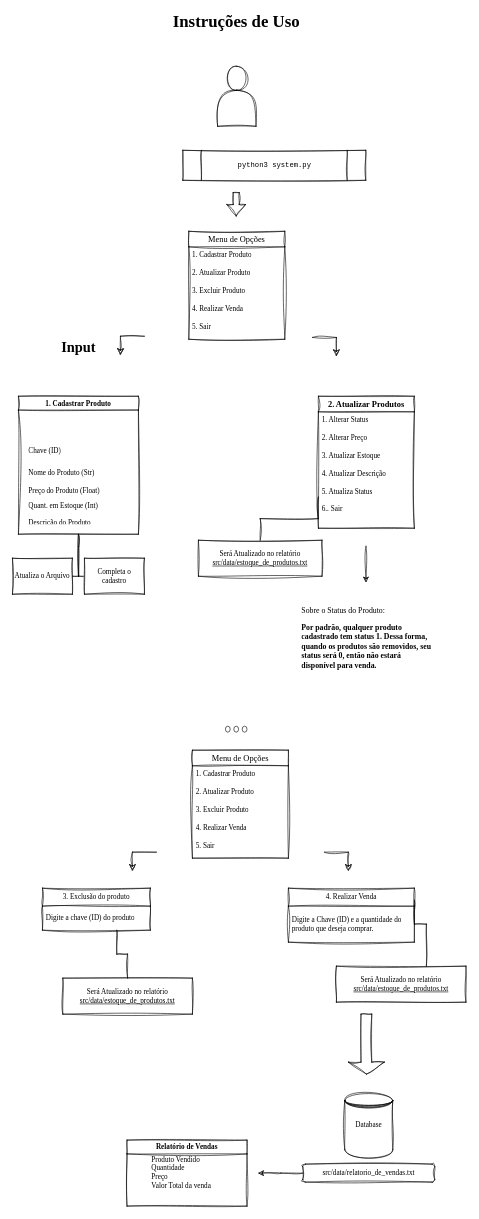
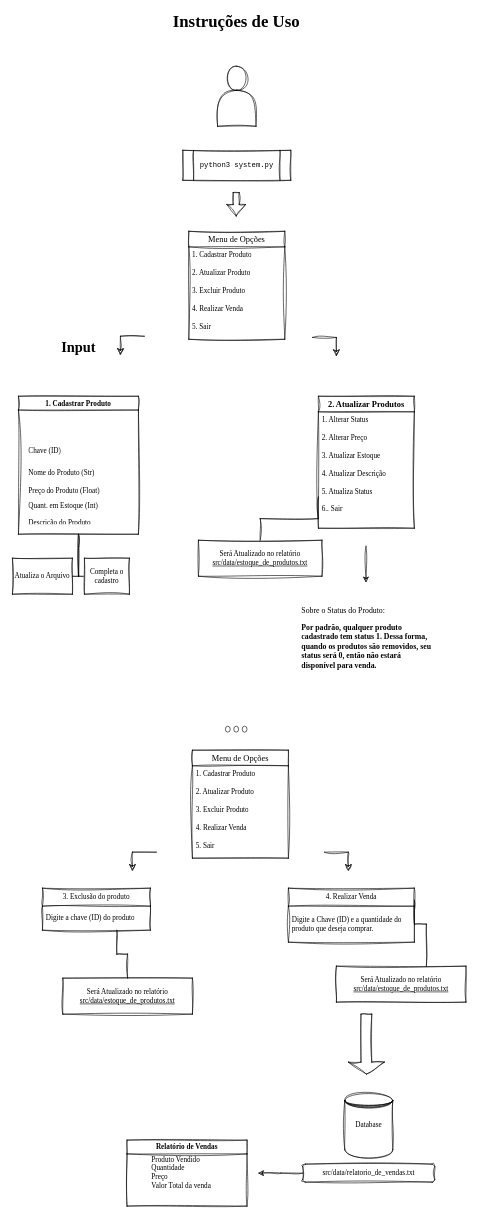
node "python3 system.py": size 183x30 -> 108x30
node "Completa o cadastro": size 60x36 -> 45x36
